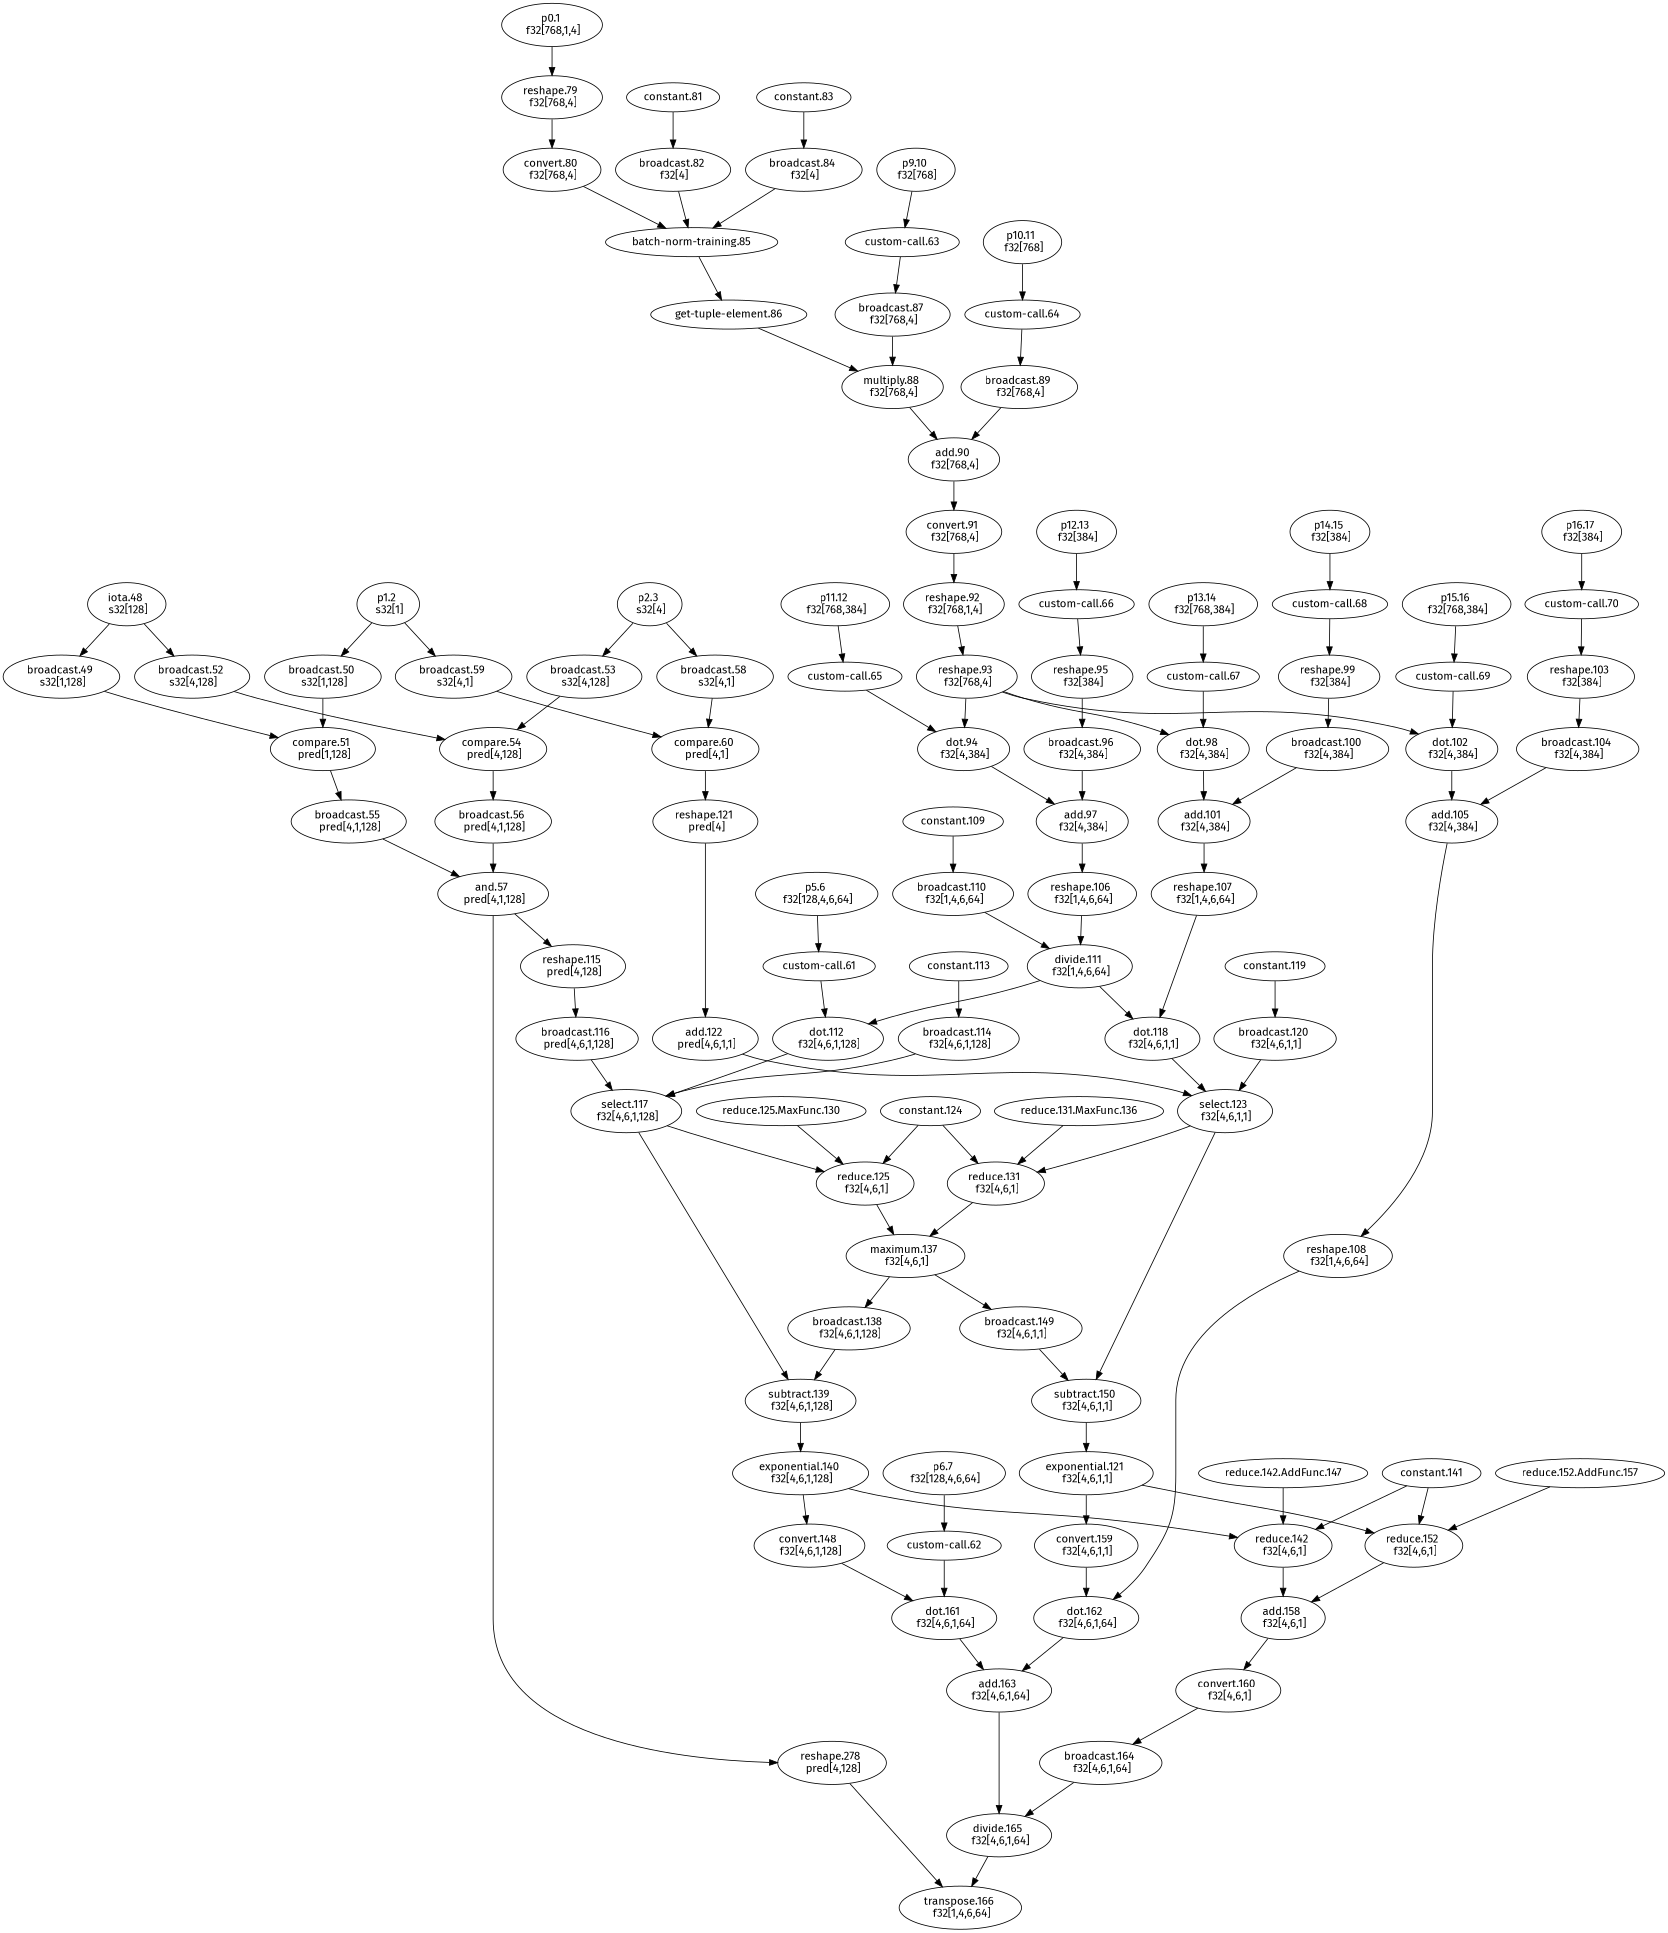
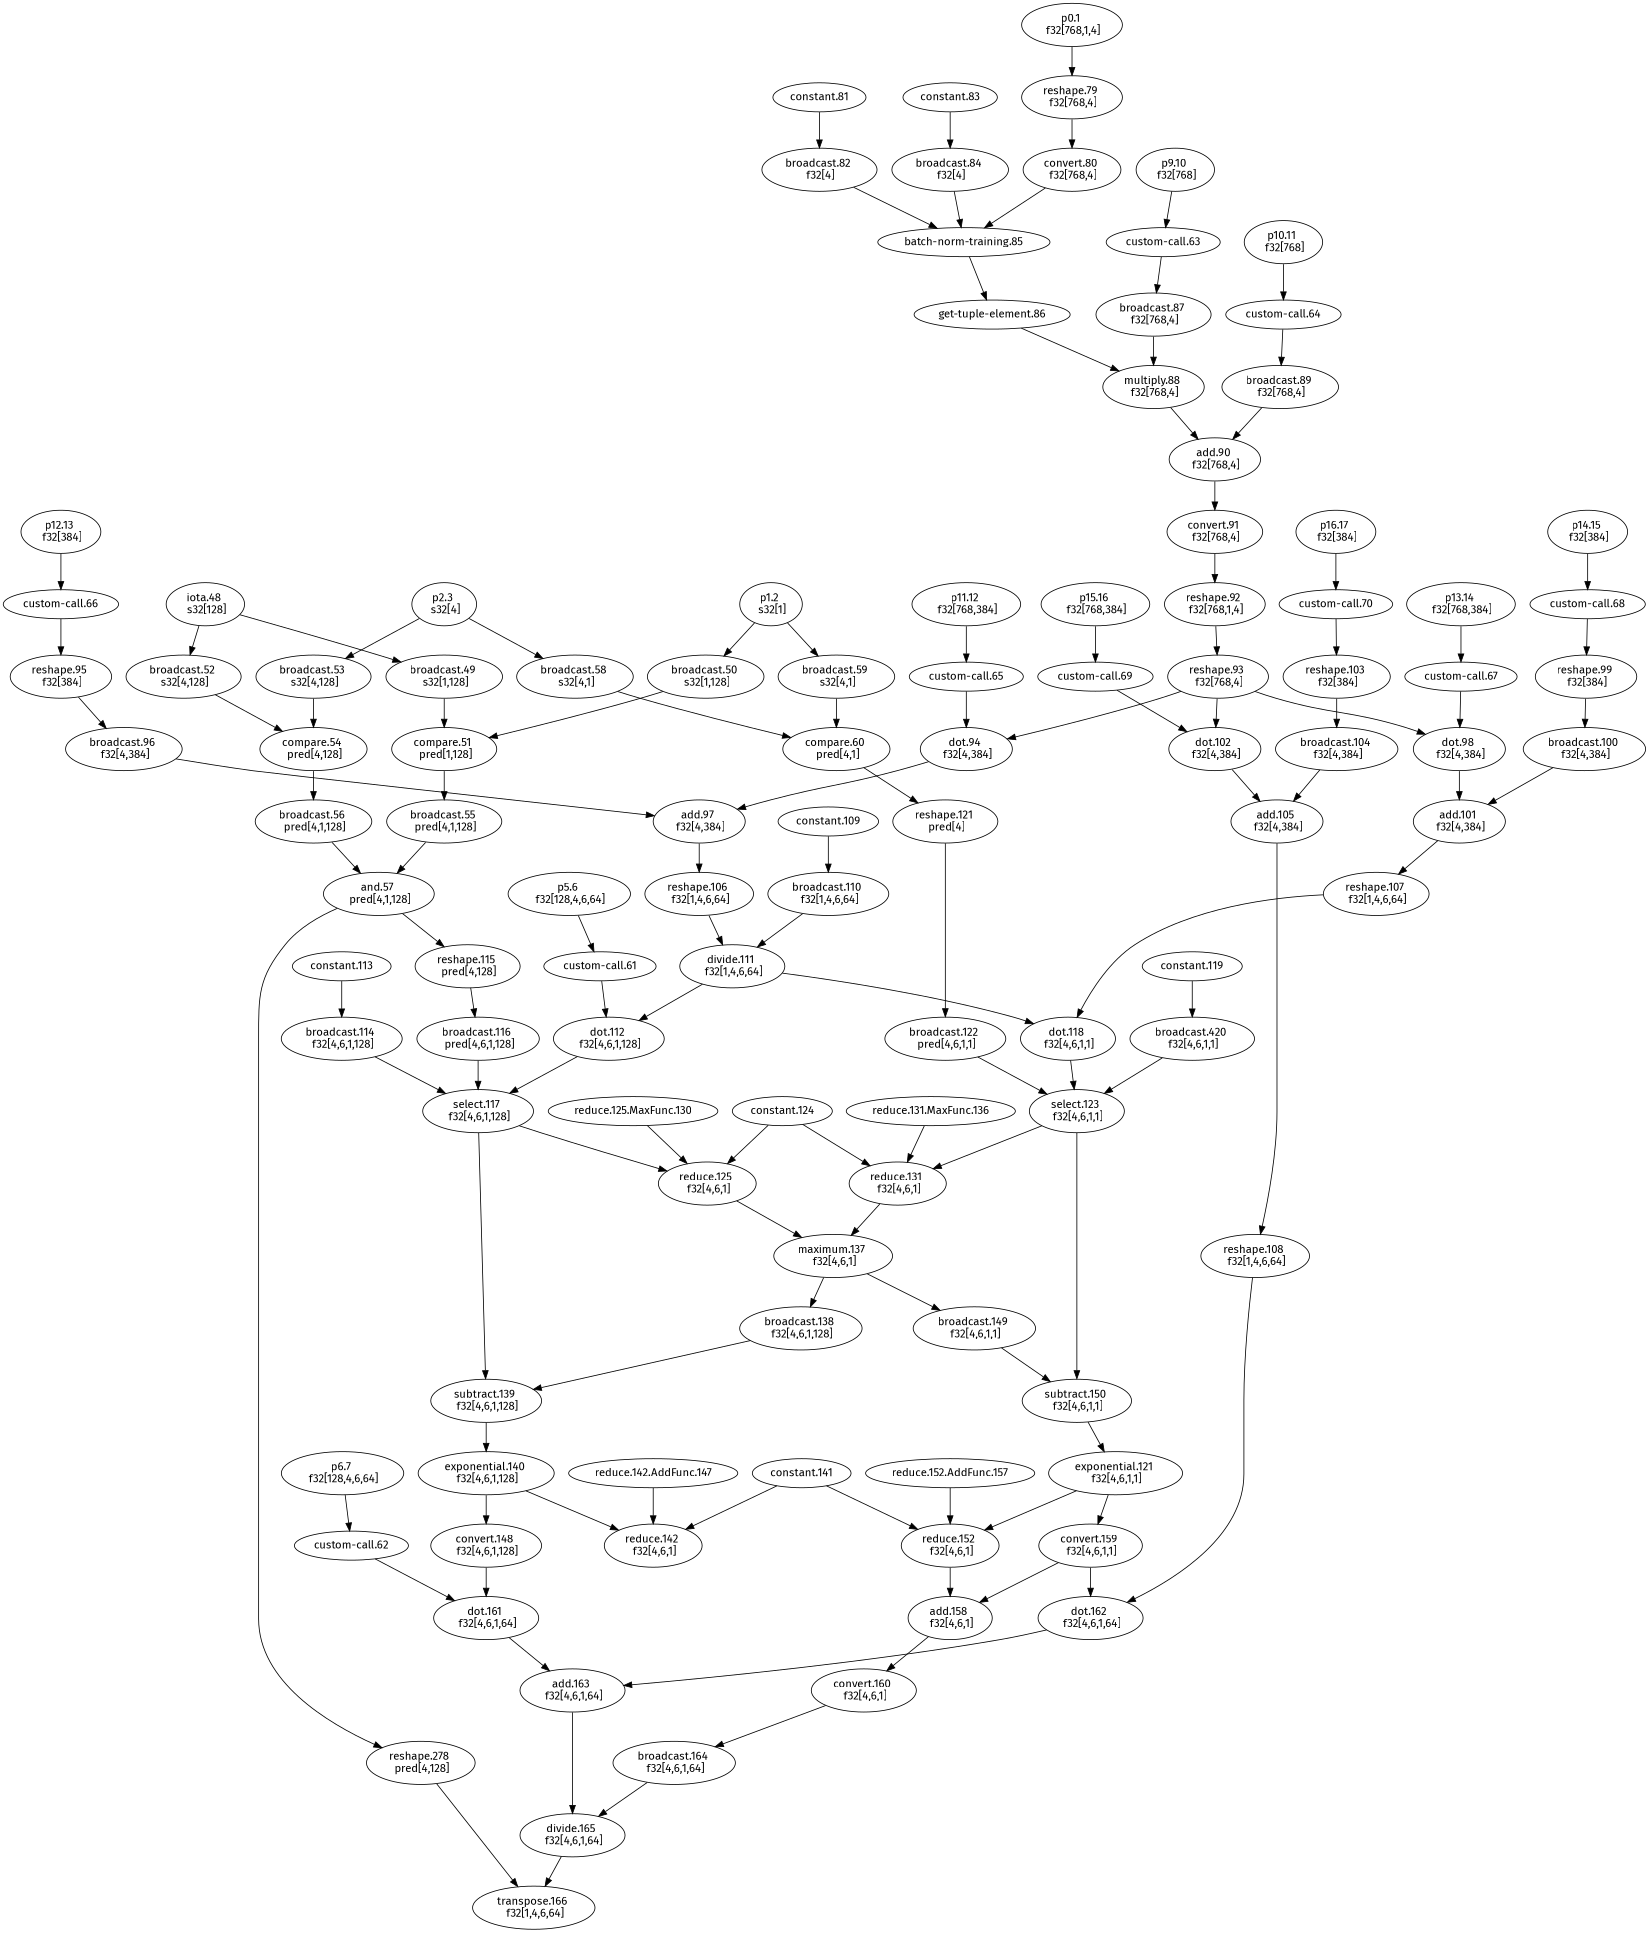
node "add.122 pred[4,6,1,1]": label "add.122 pred[4,6,1,1]" -> "broadcast.122 pred[4,6,1,1]"
node "broadcast.120 f32[4,6,1,1]": label "broadcast.120 f32[4,6,1,1]" -> "broadcast.420 f32[4,6,1,1]"
edge "reduce.142 f32[4,6,1]" -> "add.158 f32[4,6,1]": now "convert.159 f32[4,6,1,1]" -> "add.158 f32[4,6,1]"
